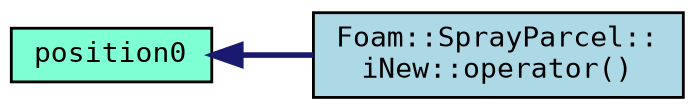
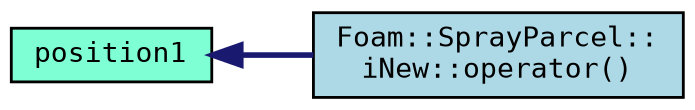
node "position0": label "position0" -> "position1"
